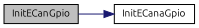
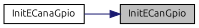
edge "InitECanGpio" -> "InitECanaGpio": reversed
